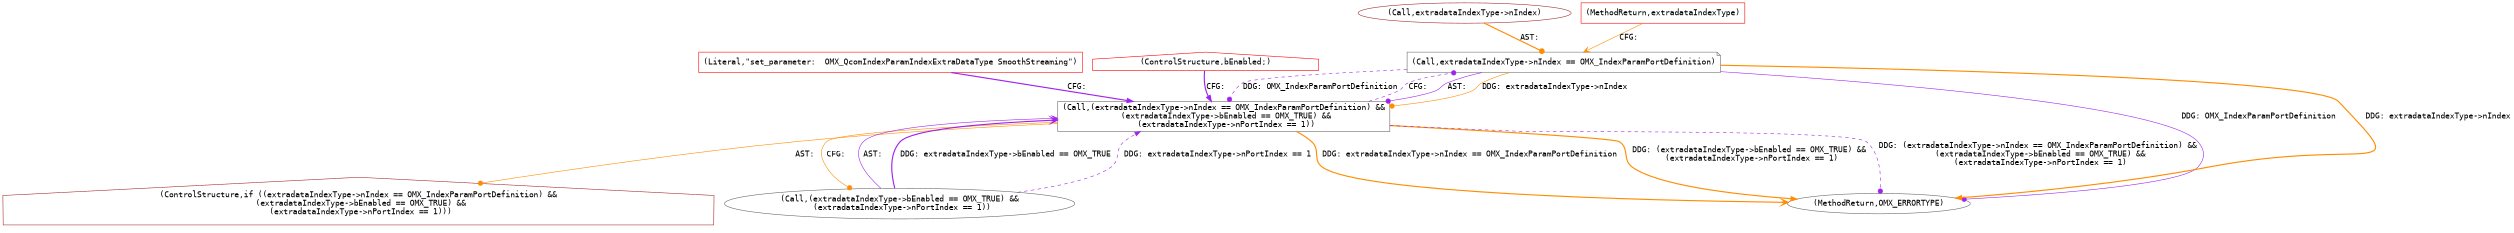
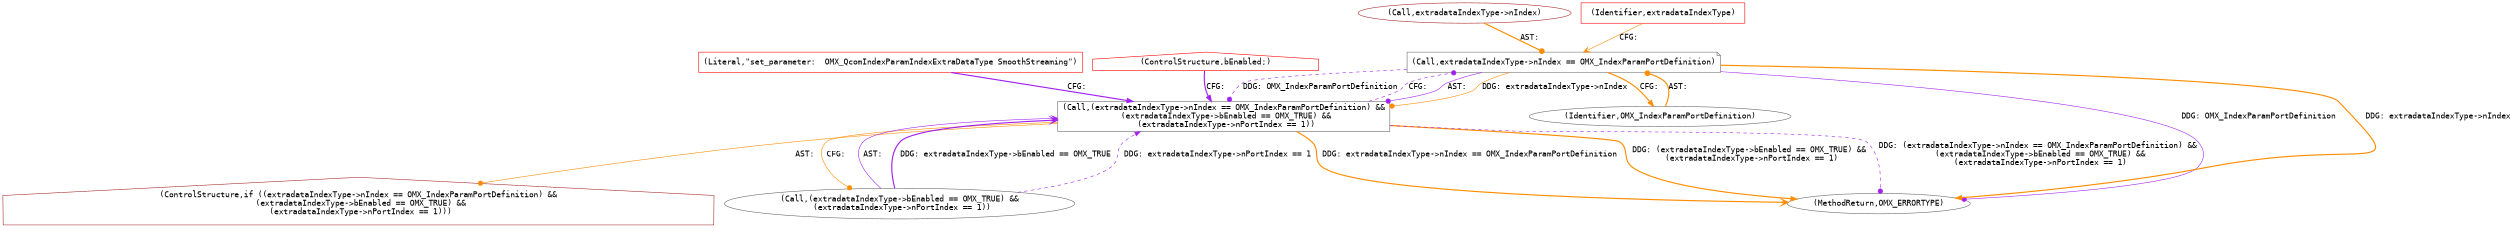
node "(MethodReturn,extradataIndexType)": label "(MethodReturn,extradataIndexType)" -> "(Identifier,extradataIndexType)"
node "(Identifier,OMX_IndexParamPortDefinition)": added
